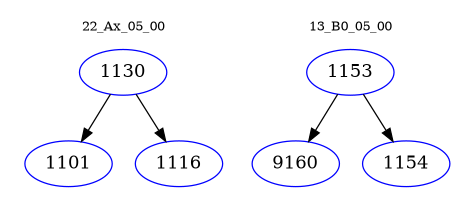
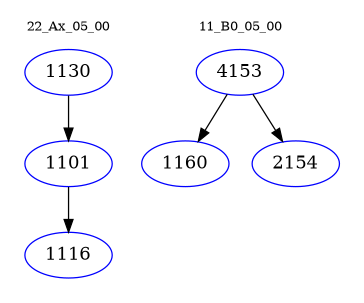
cluster "13_B0_05_00": label "13_B0_05_00" -> "11_B0_05_00"
node "1153": label "1153" -> "4153"
edge "1130" -> "1116": now "1101" -> "1116"
node "9160": label "9160" -> "1160"
node "1154": label "1154" -> "2154"
